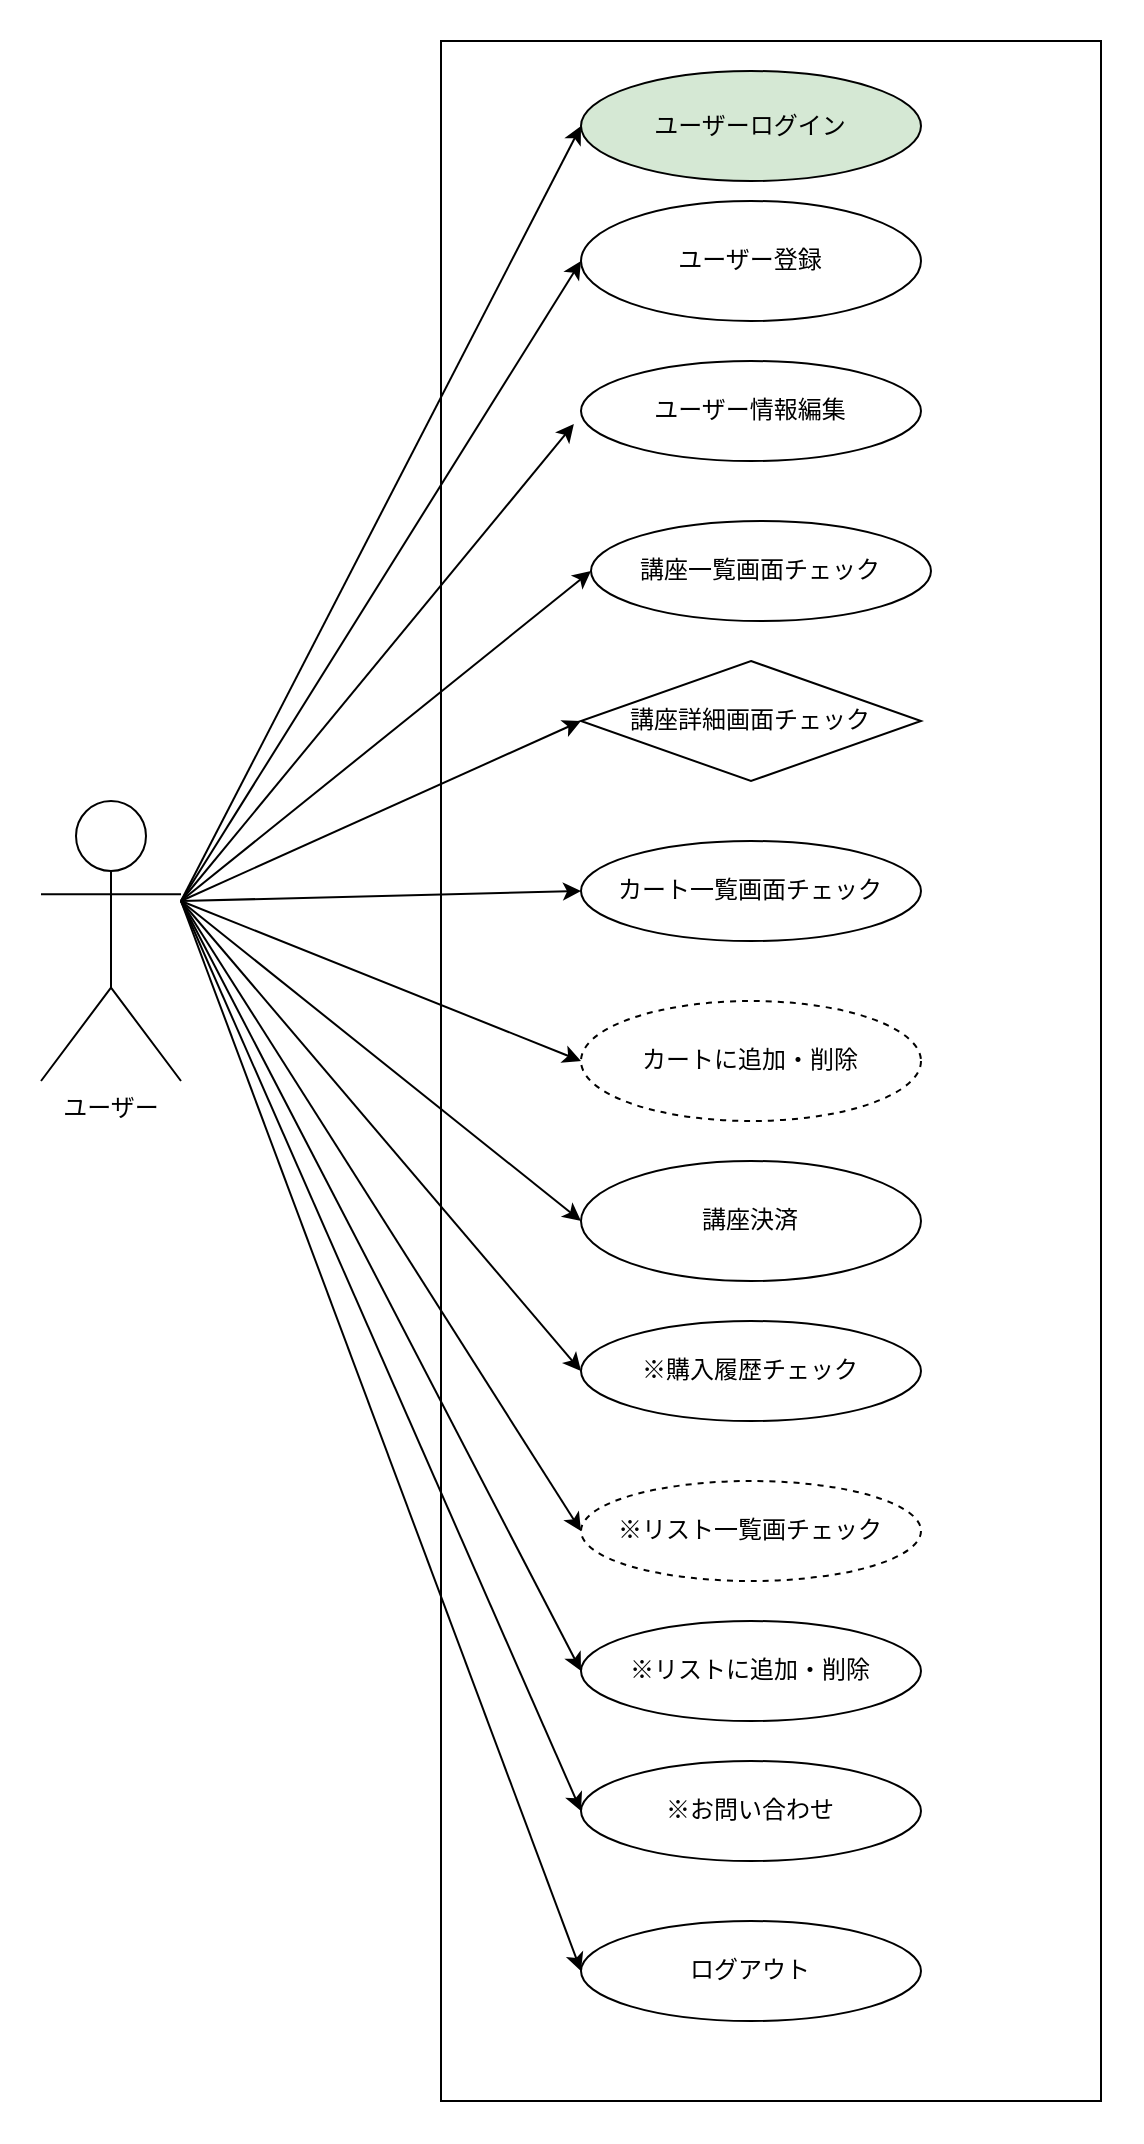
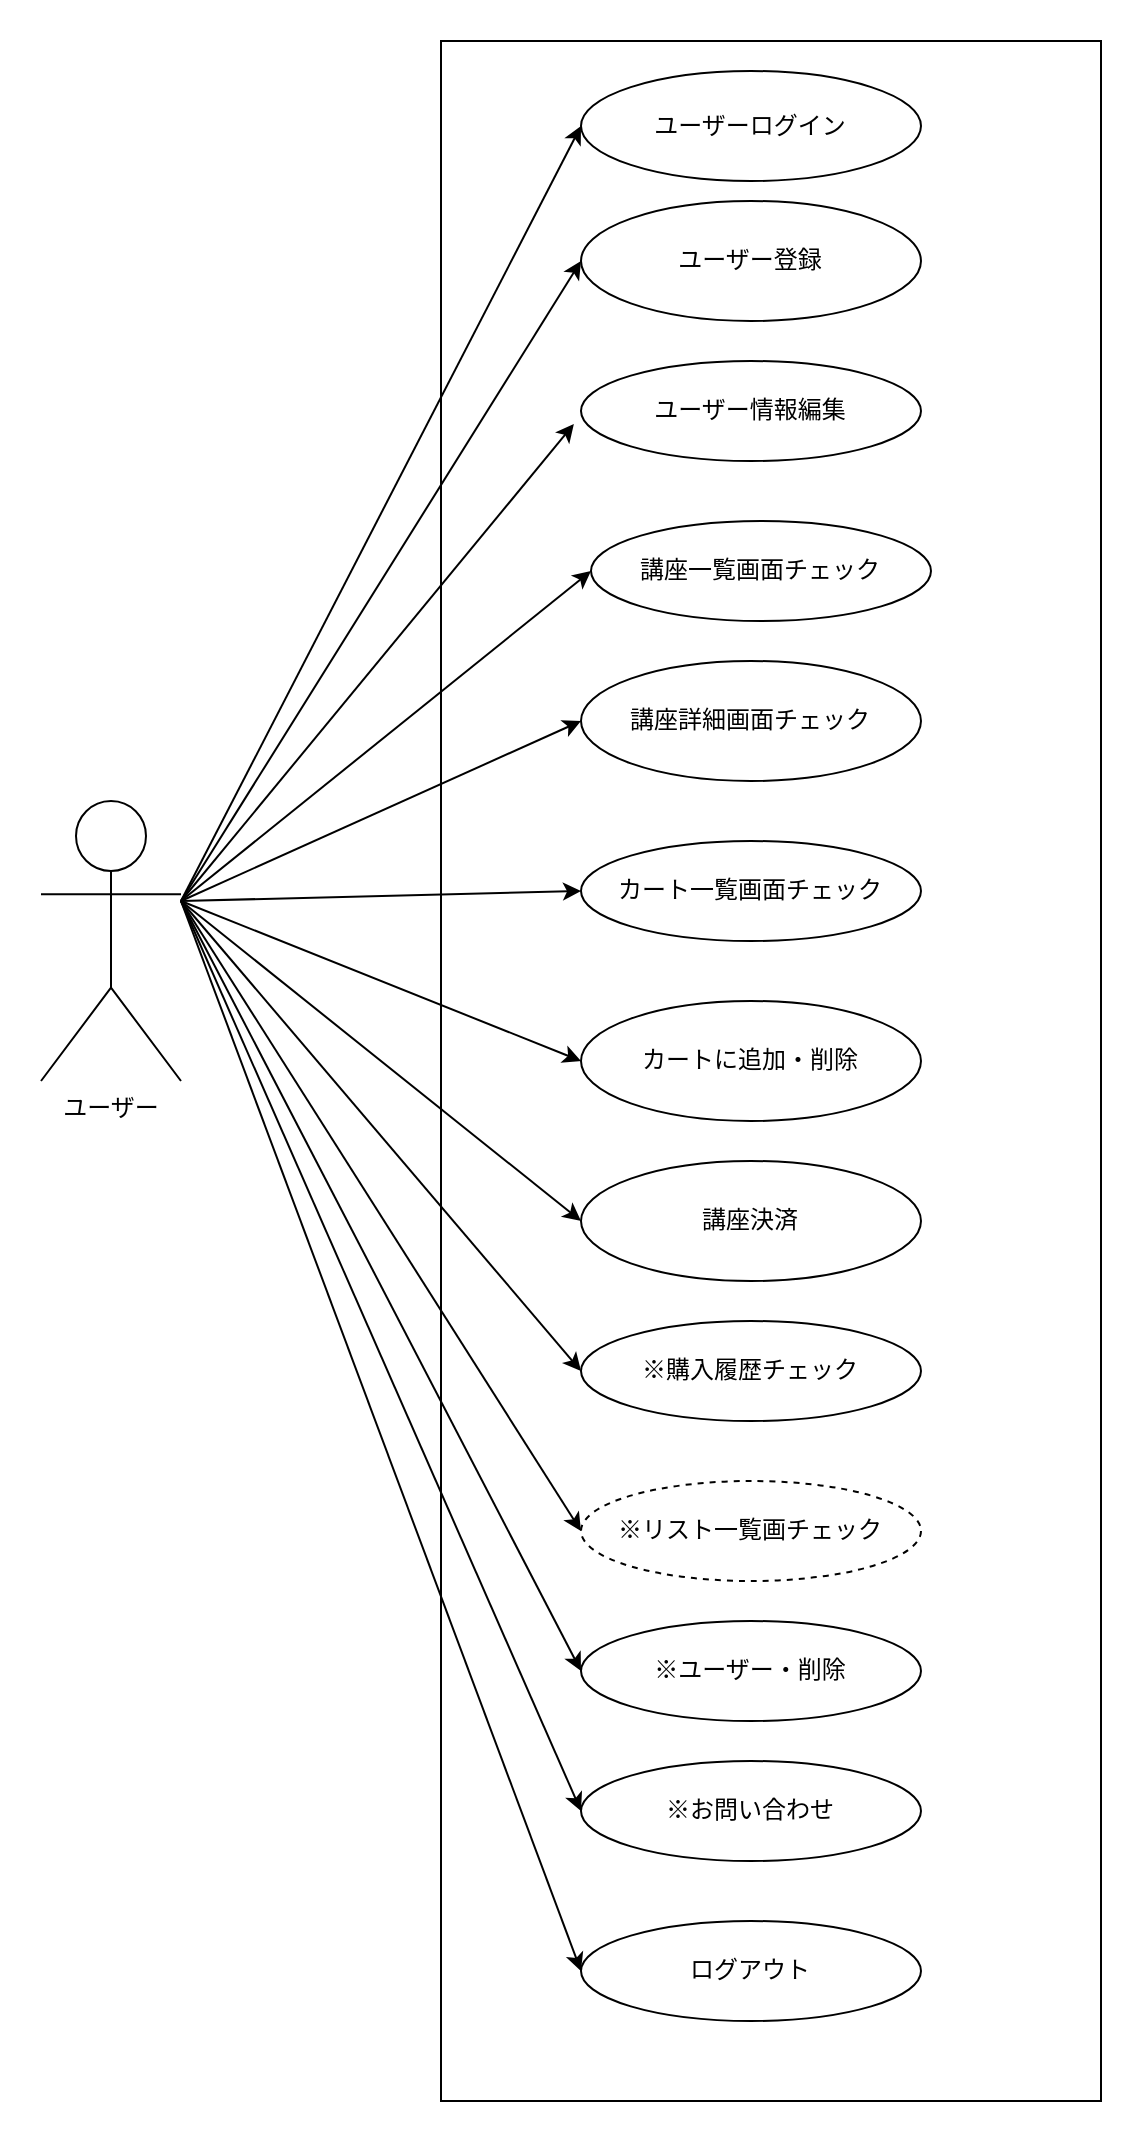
node "ユーザーログイン": fillcolor #d5e8d4 -> #ffffff
node "講座詳細画面チェック": shape diamond -> ellipse
node "カートに追加・削除": style dashed -> solid
node "※リストに追加・削除": label "※リストに追加・削除" -> "※ユーザー・削除"
